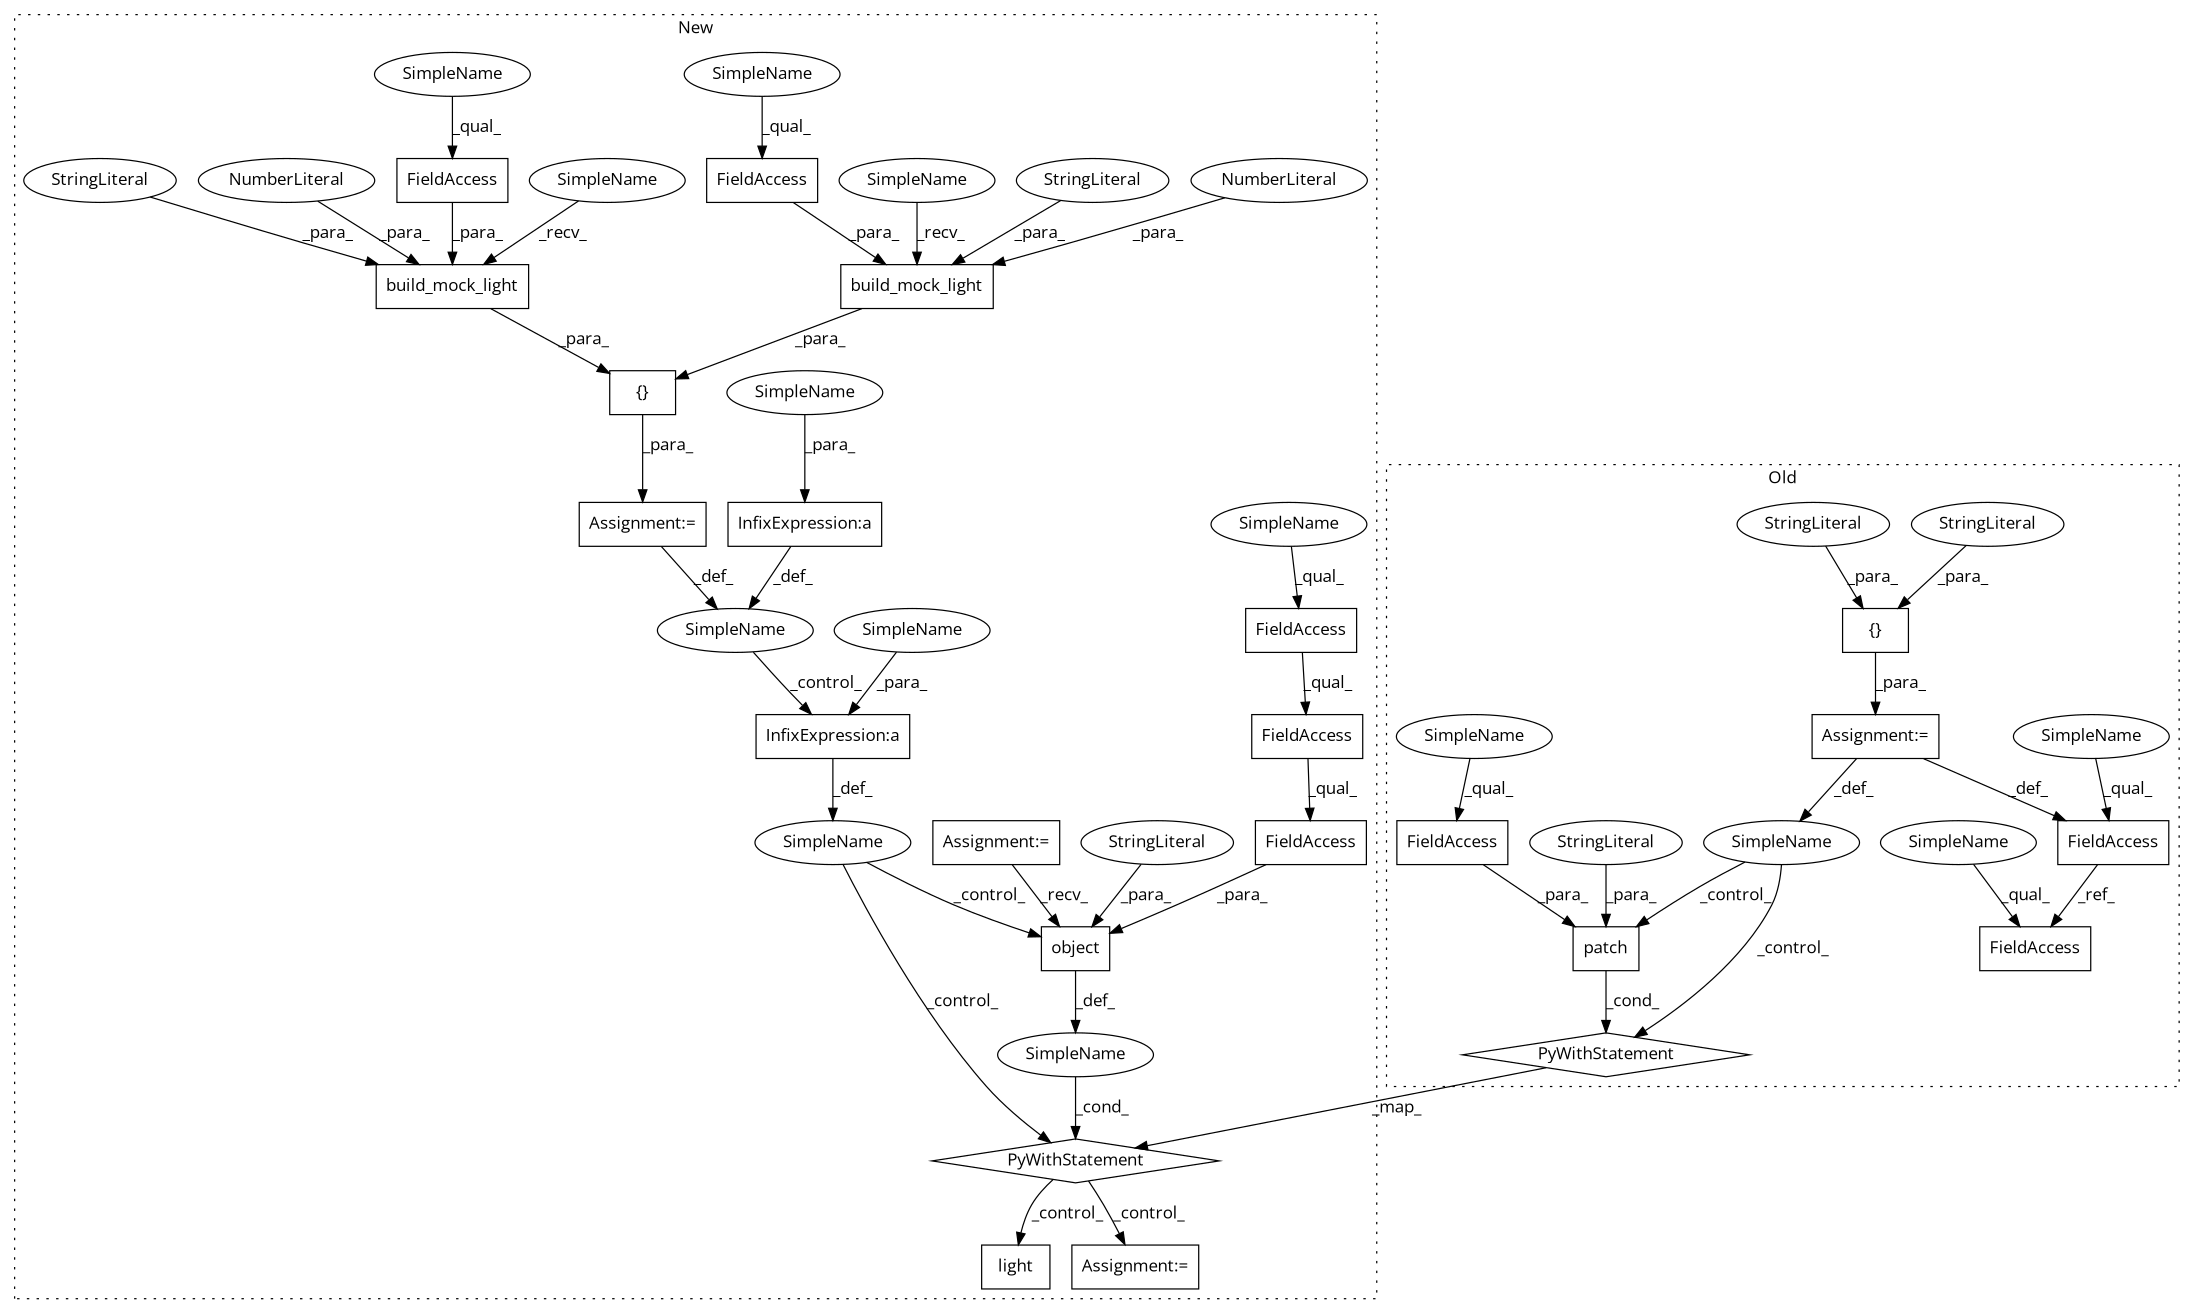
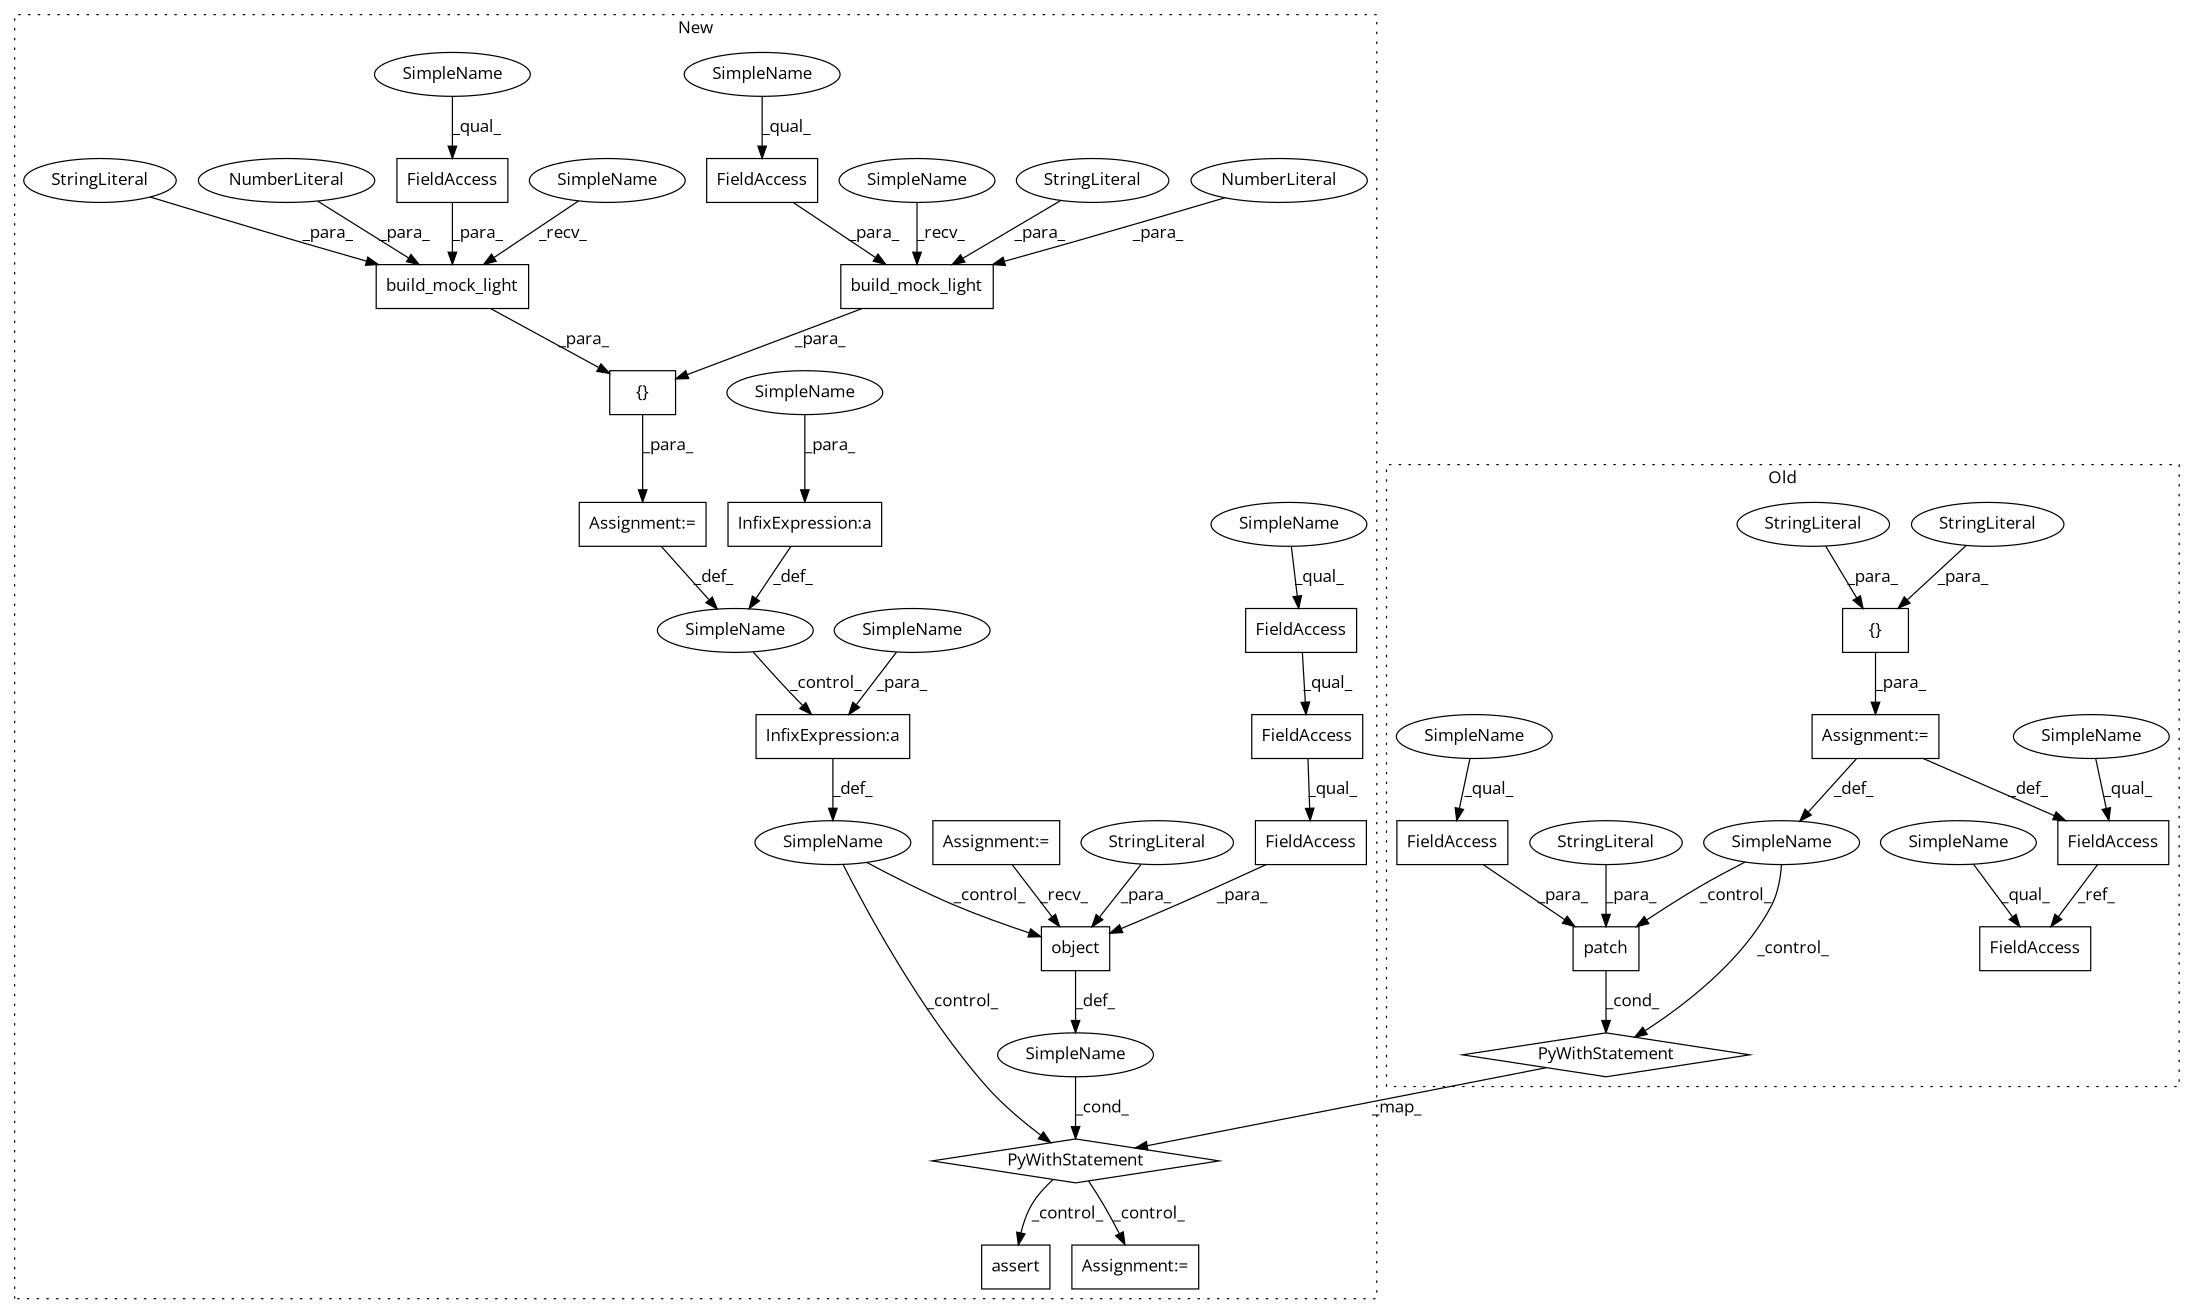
node "light": label "light" -> "assert"
